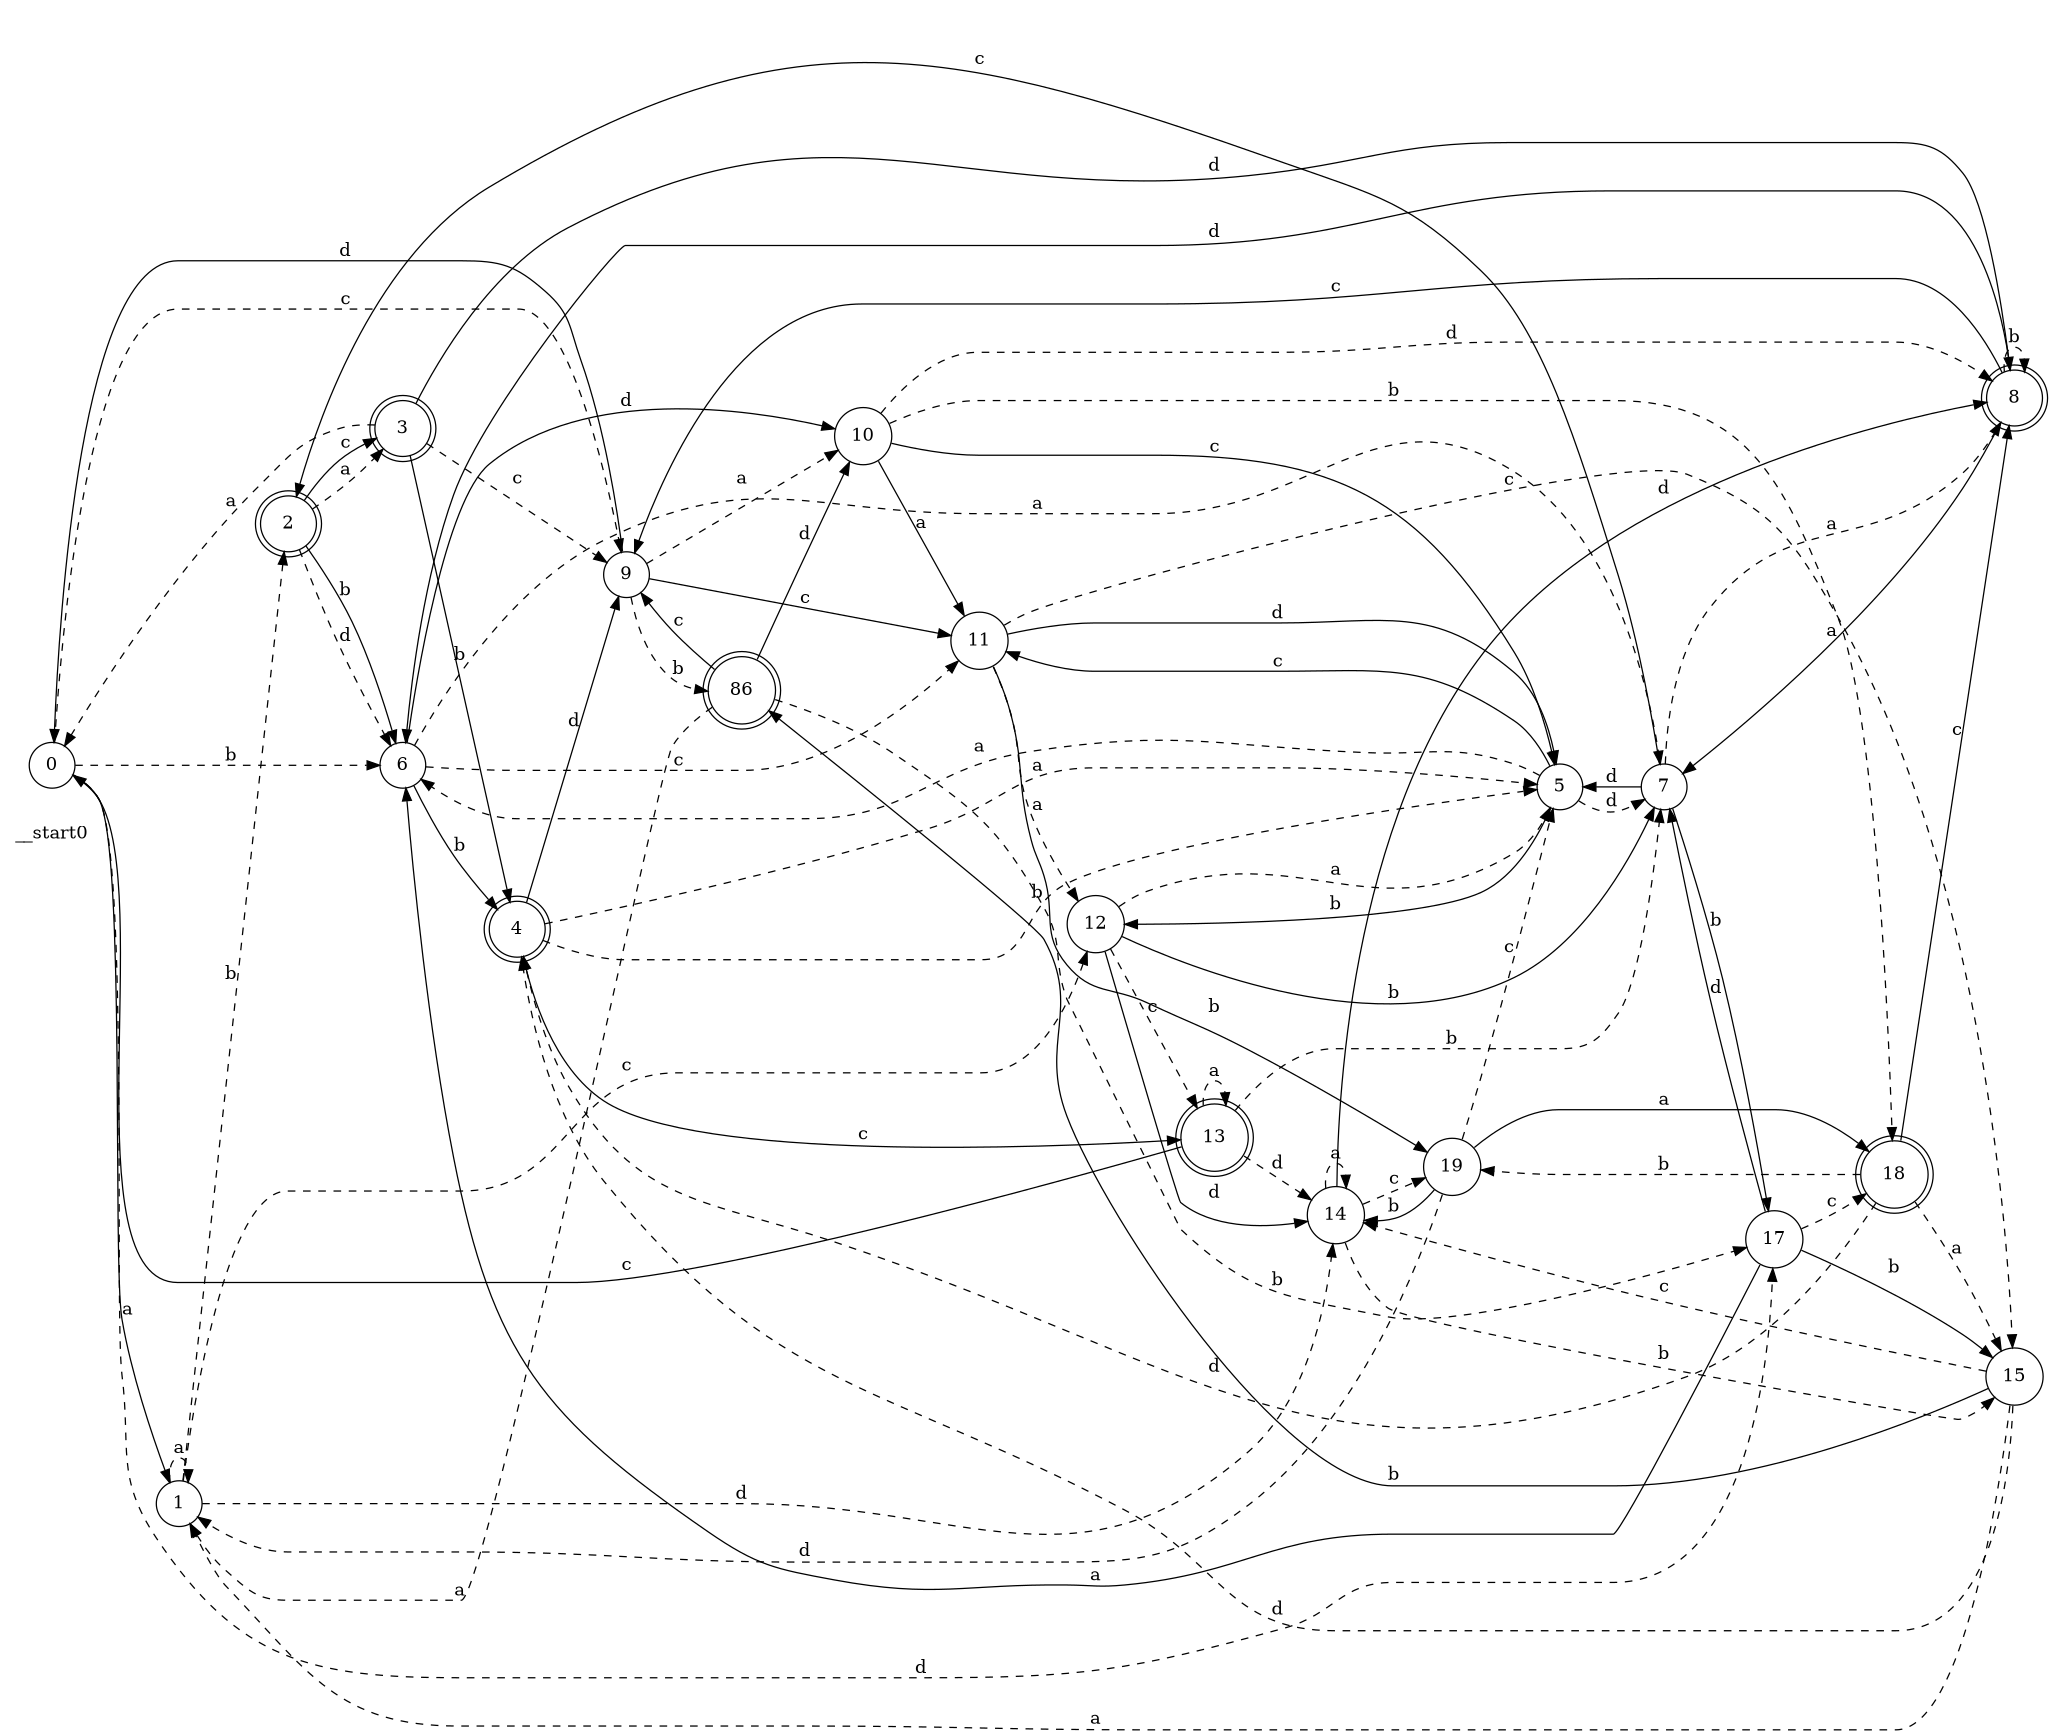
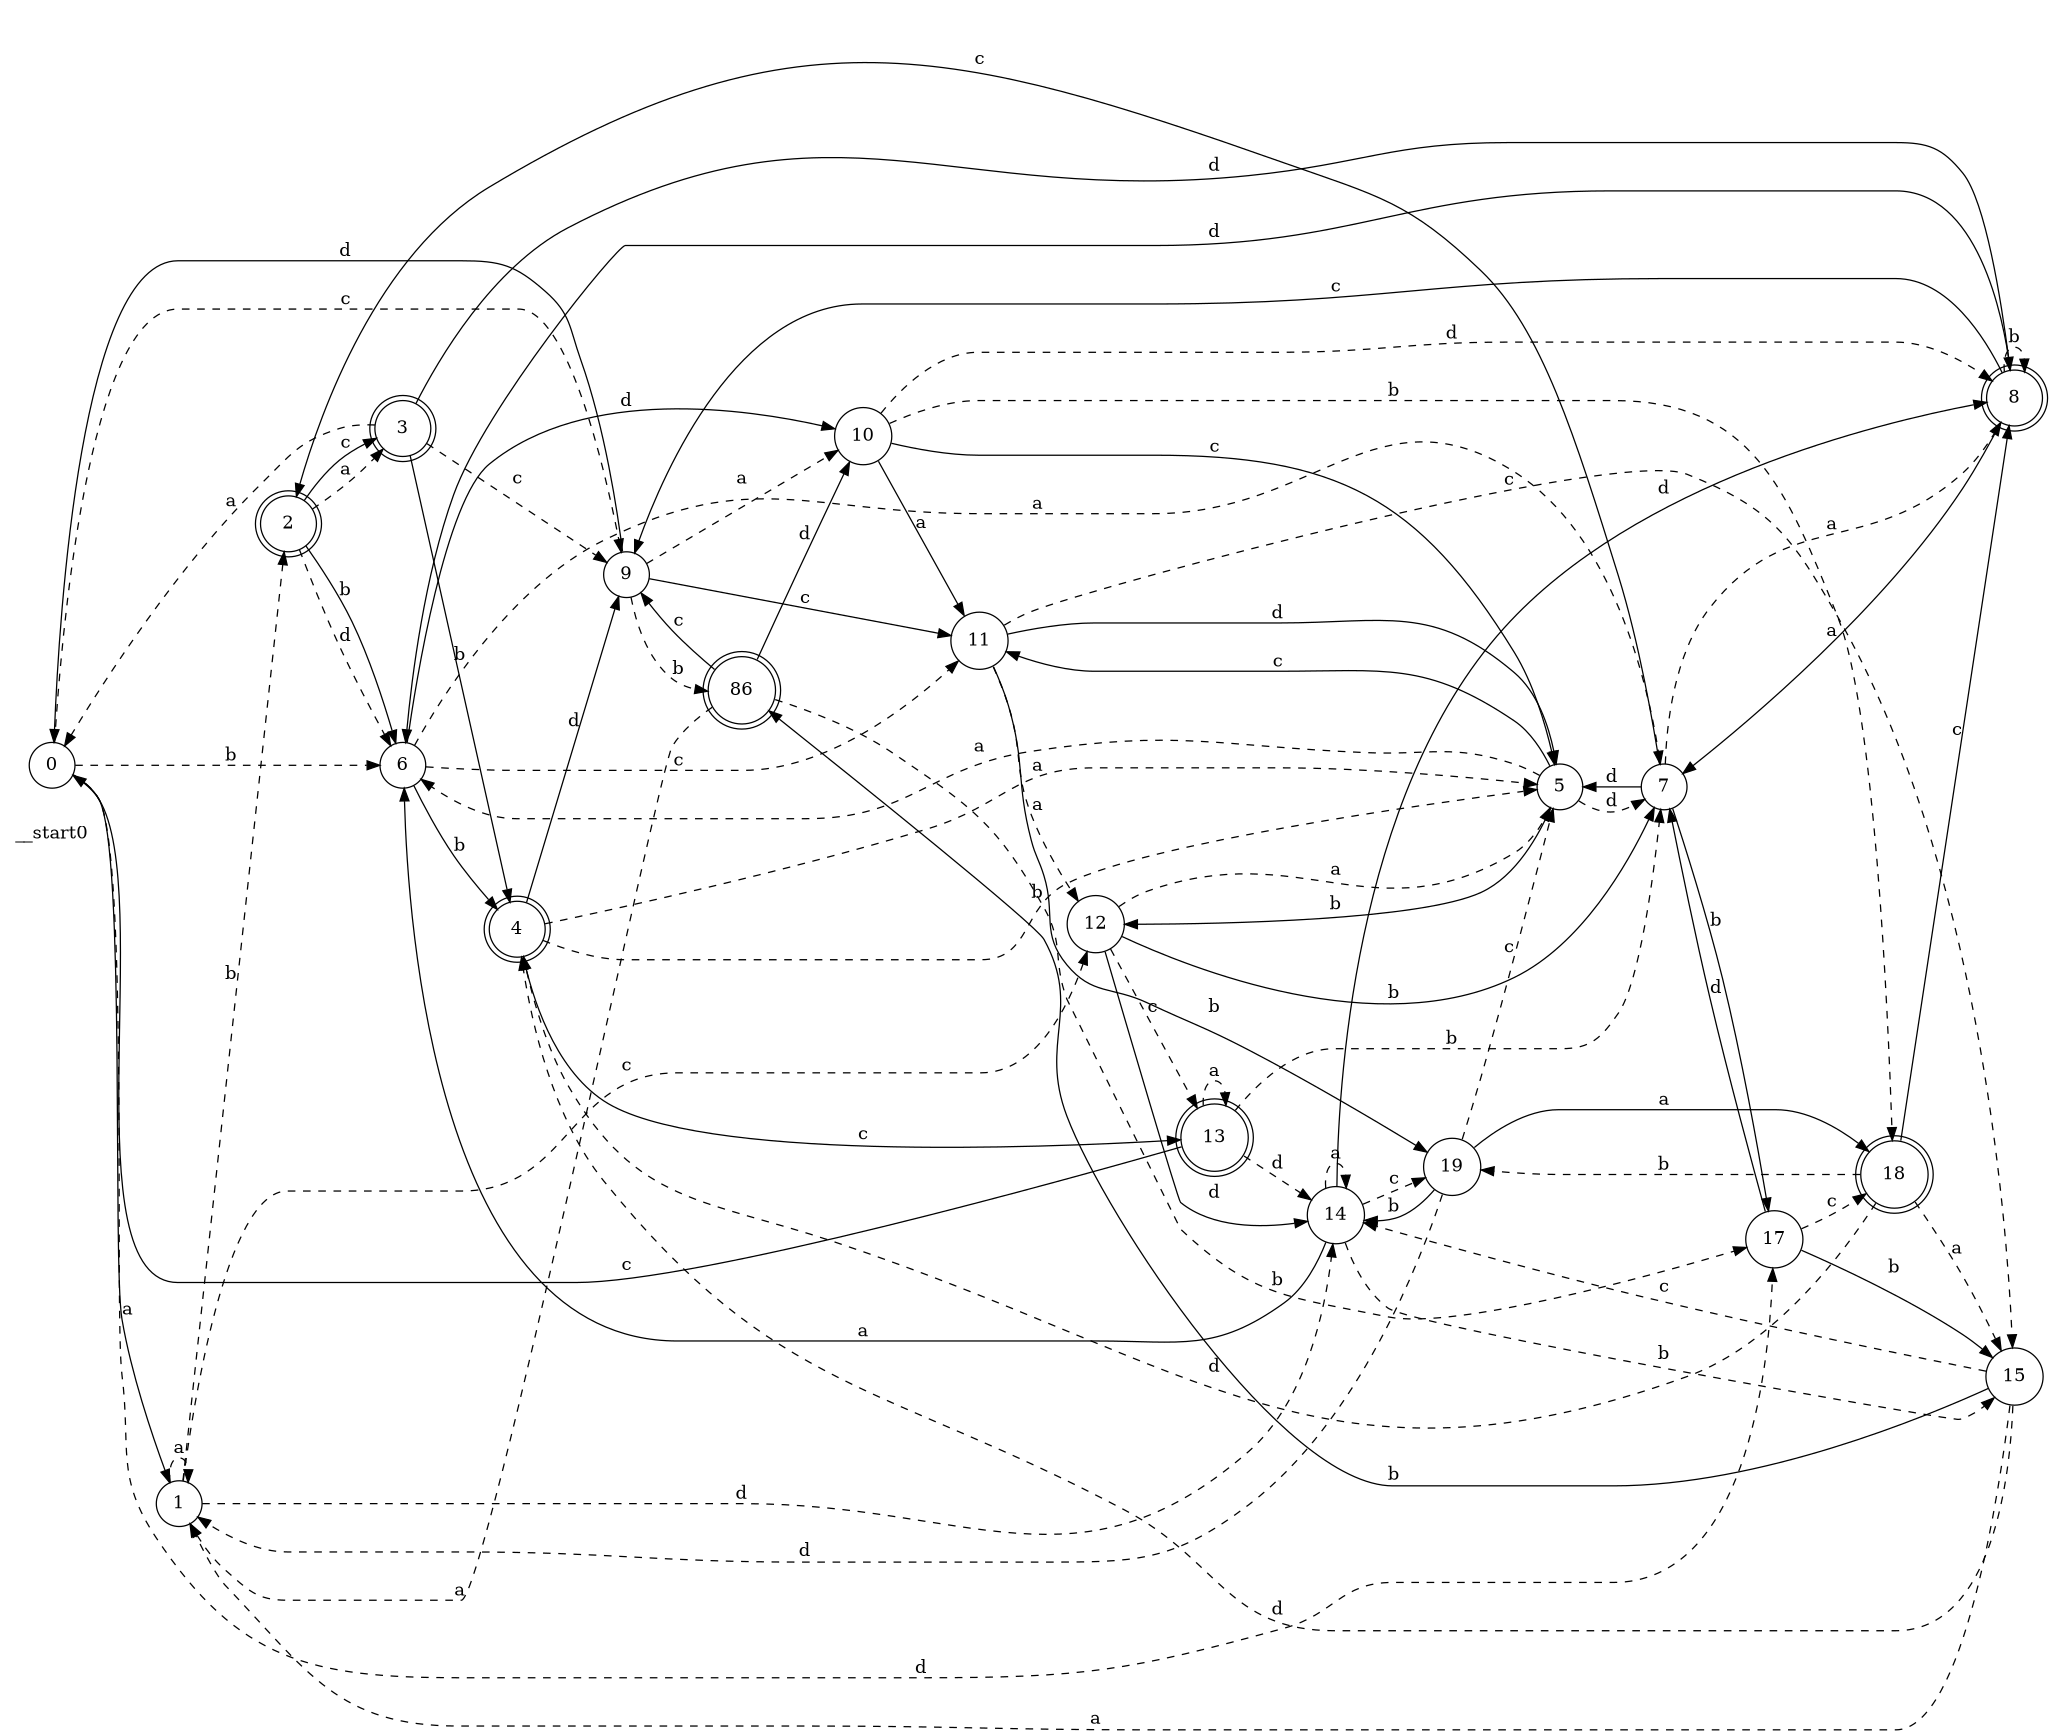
edge "17" -> "6": now "14" -> "6"
